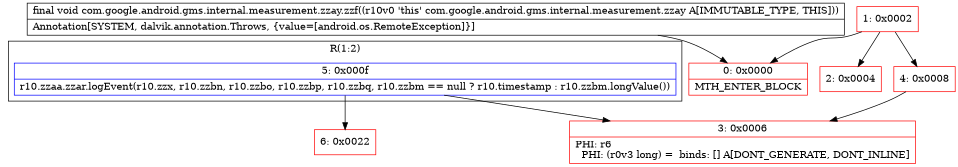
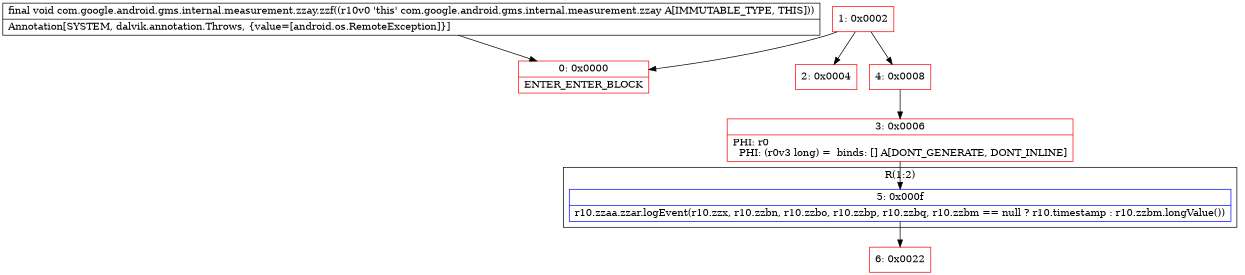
node "0: 0x0000": text "MTH_ENTER_BLOCK" -> "ENTER_ENTER_BLOCK"
edge "5: 0x000f" -> "3: 0x0006": reversed
node "3: 0x0006": text "PHI: r6" -> "PHI: r0"
